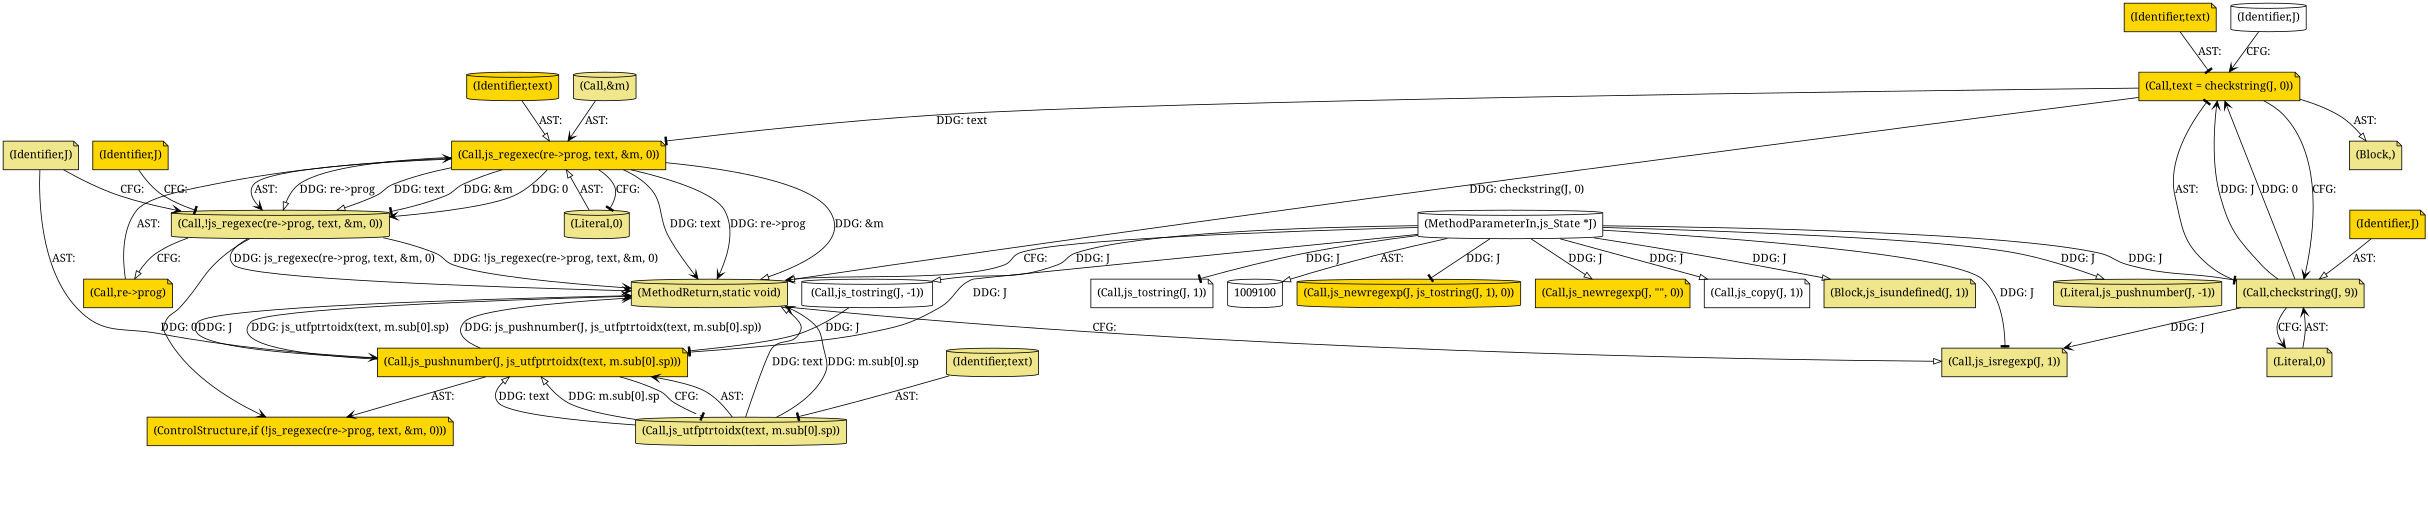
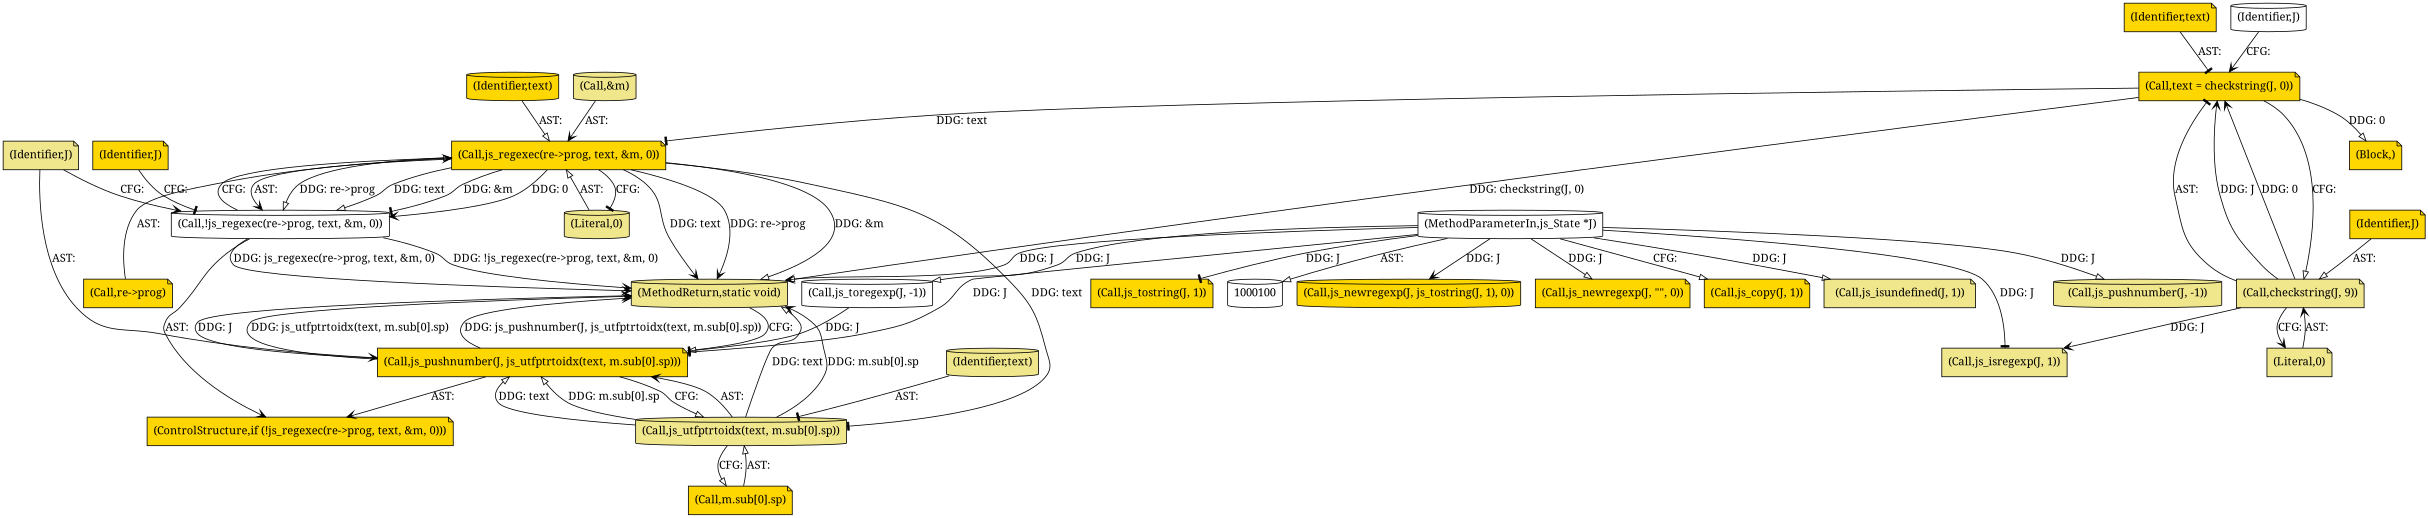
edge "(Call,text = checkstring(J, 0))" -> "(Block,)": label "AST: " -> "DDG: 0"
node "(Block,)": fillcolor khaki -> gold
edge "(Call,text = checkstring(J, 0))" -> "(Call,checkstring(J, 9))": arrowhead vee -> onormal
node "(Call,!js_regexec(re->prog, text, &m, 0))": fillcolor khaki -> white
edge "(MethodParameterIn,js_State *J)" -> "(Call,checkstring(J, 9))": removed, label "DDG: J"
edge "(Call,!js_regexec(re->prog, text, &m, 0))" -> "(Call,re->prog)": now "(Call,!js_regexec(re->prog, text, &m, 0))" -> "(Call,js_regexec(re->prog, text, &m, 0))"
edge "(MethodParameterIn,js_State *J)" -> "(Call,js_newregexp(J, js_tostring(J, 1), 0))": arrowhead tee -> vee
edge "(MethodParameterIn,js_State *J)" -> "(MethodReturn,static void)": label "CFG: " -> "DDG: J"
edge "(MethodParameterIn,js_State *J)" -> "(Call,js_copy(J, 1))": label "DDG: J" -> "CFG: "
edge "(Call,js_regexec(re->prog, text, &m, 0))" -> "(Call,js_utfptrtoidx(text, m.sub[0].sp))": added, label "DDG: text"
node "(Call,js_tostring(J, -1))": label "(Call,js_tostring(J, -1))" -> "(Call,js_toregexp(J, -1))"
node "(Call,js_tostring(J, 1))": fillcolor white -> gold
node "1009100": label "1009100" -> "1000100"
node "(Call,js_copy(J, 1))": fillcolor white -> gold
node "(Block,js_isundefined(J, 1))": label "(Block,js_isundefined(J, 1))" -> "(Call,js_isundefined(J, 1))"
node "(Literal,js_pushnumber(J, -1))": label "(Literal,js_pushnumber(J, -1))" -> "(Call,js_pushnumber(J, -1))"
edge "(Call,!js_regexec(re->prog, text, &m, 0))" -> "(ControlStructure,if (!js_regexec(re->prog, text, &m, 0)))": label "DDG: 0" -> "AST: "
edge "(MethodReturn,static void)" -> "(Call,js_isregexp(J, 1))": now "(MethodReturn,static void)" -> "(Call,js_pushnumber(J, js_utfptrtoidx(text, m.sub[0].sp)))"
edge "(Call,js_pushnumber(J, js_utfptrtoidx(text, m.sub[0].sp)))" -> "(Call,js_utfptrtoidx(text, m.sub[0].sp))": arrowhead tee -> onormal
node "(Call,m.sub[0].sp)": added
